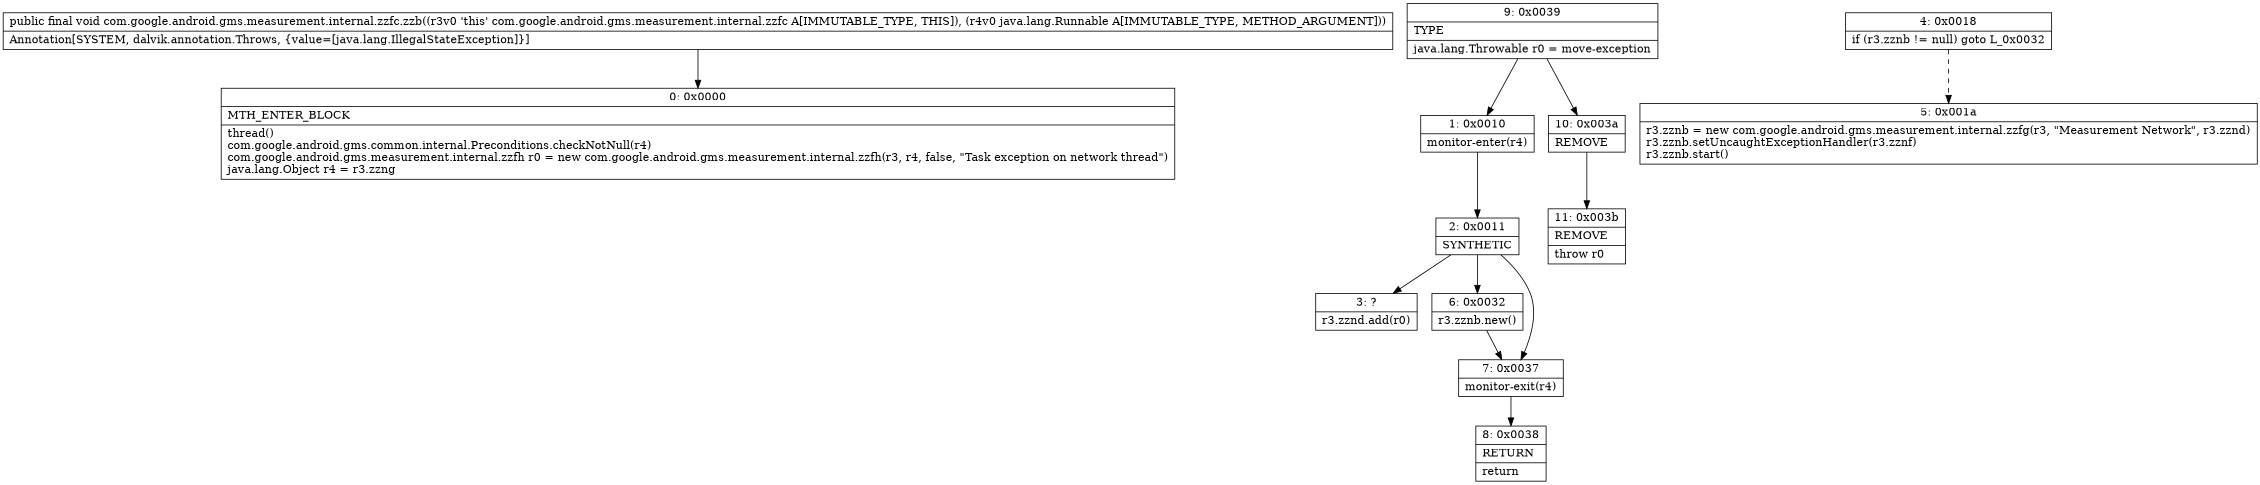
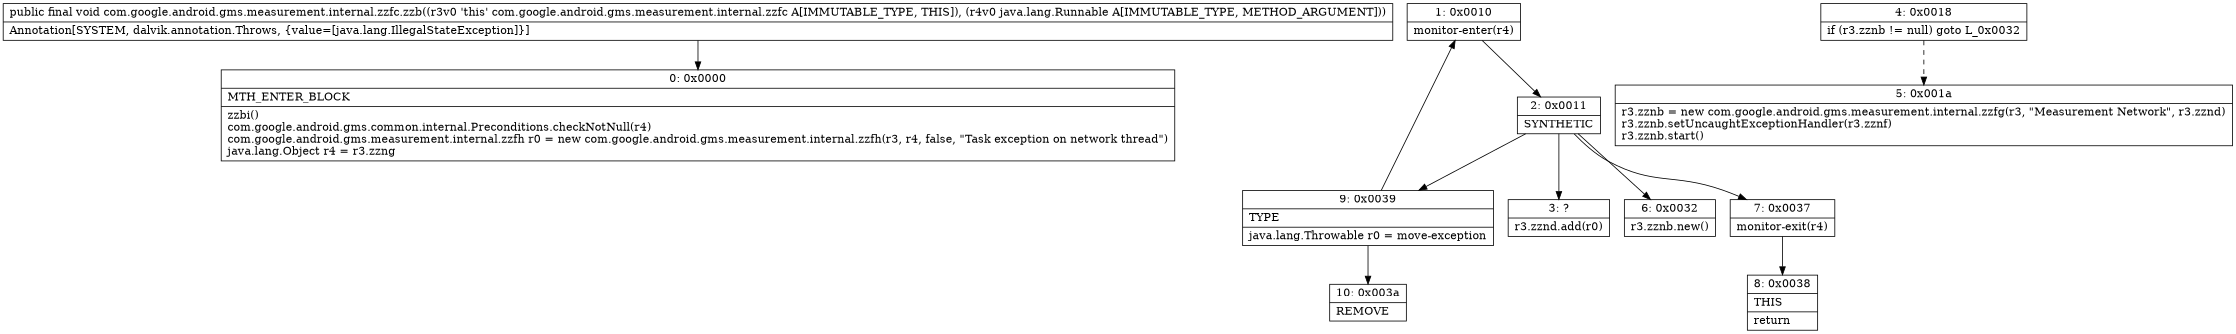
node "0: 0x0000": text "thread()" -> "zzbi()"
edge "2: 0x0011" -> "9: 0x0039": added
node "11: 0x003b": removed
edge "6: 0x0032" -> "7: 0x0037": removed
node "8: 0x0038": text "RETURN" -> "THIS"
